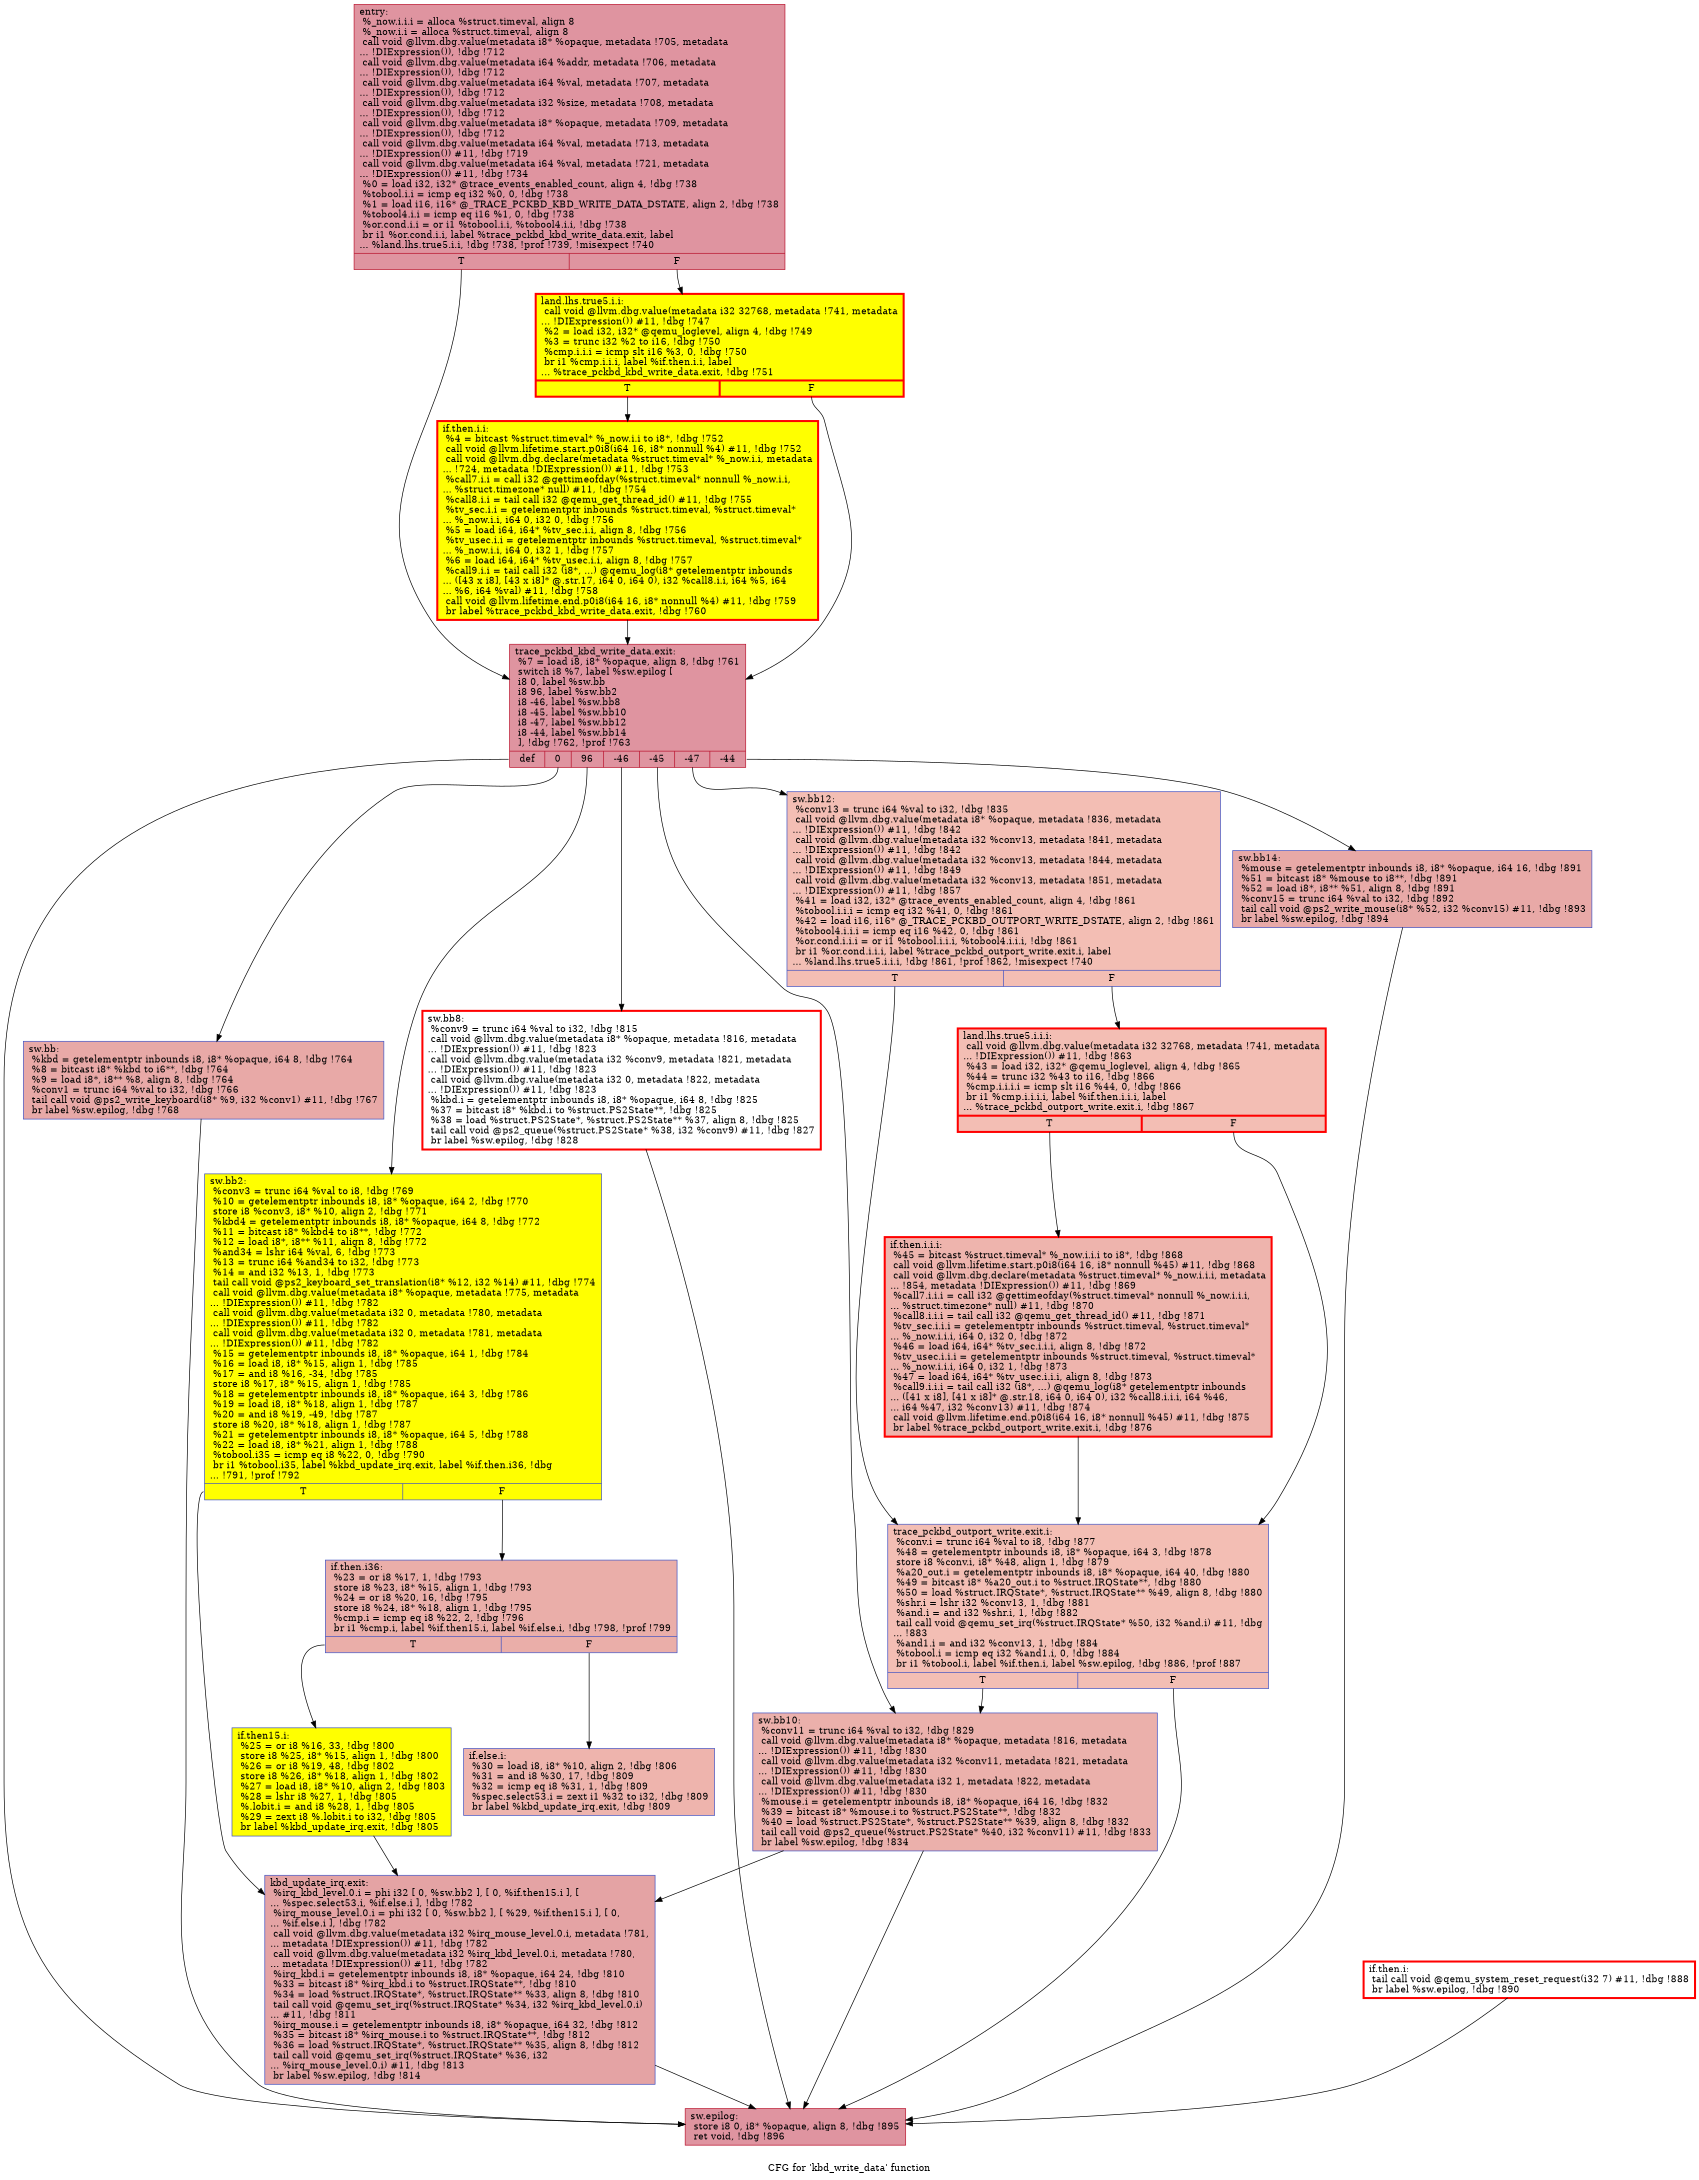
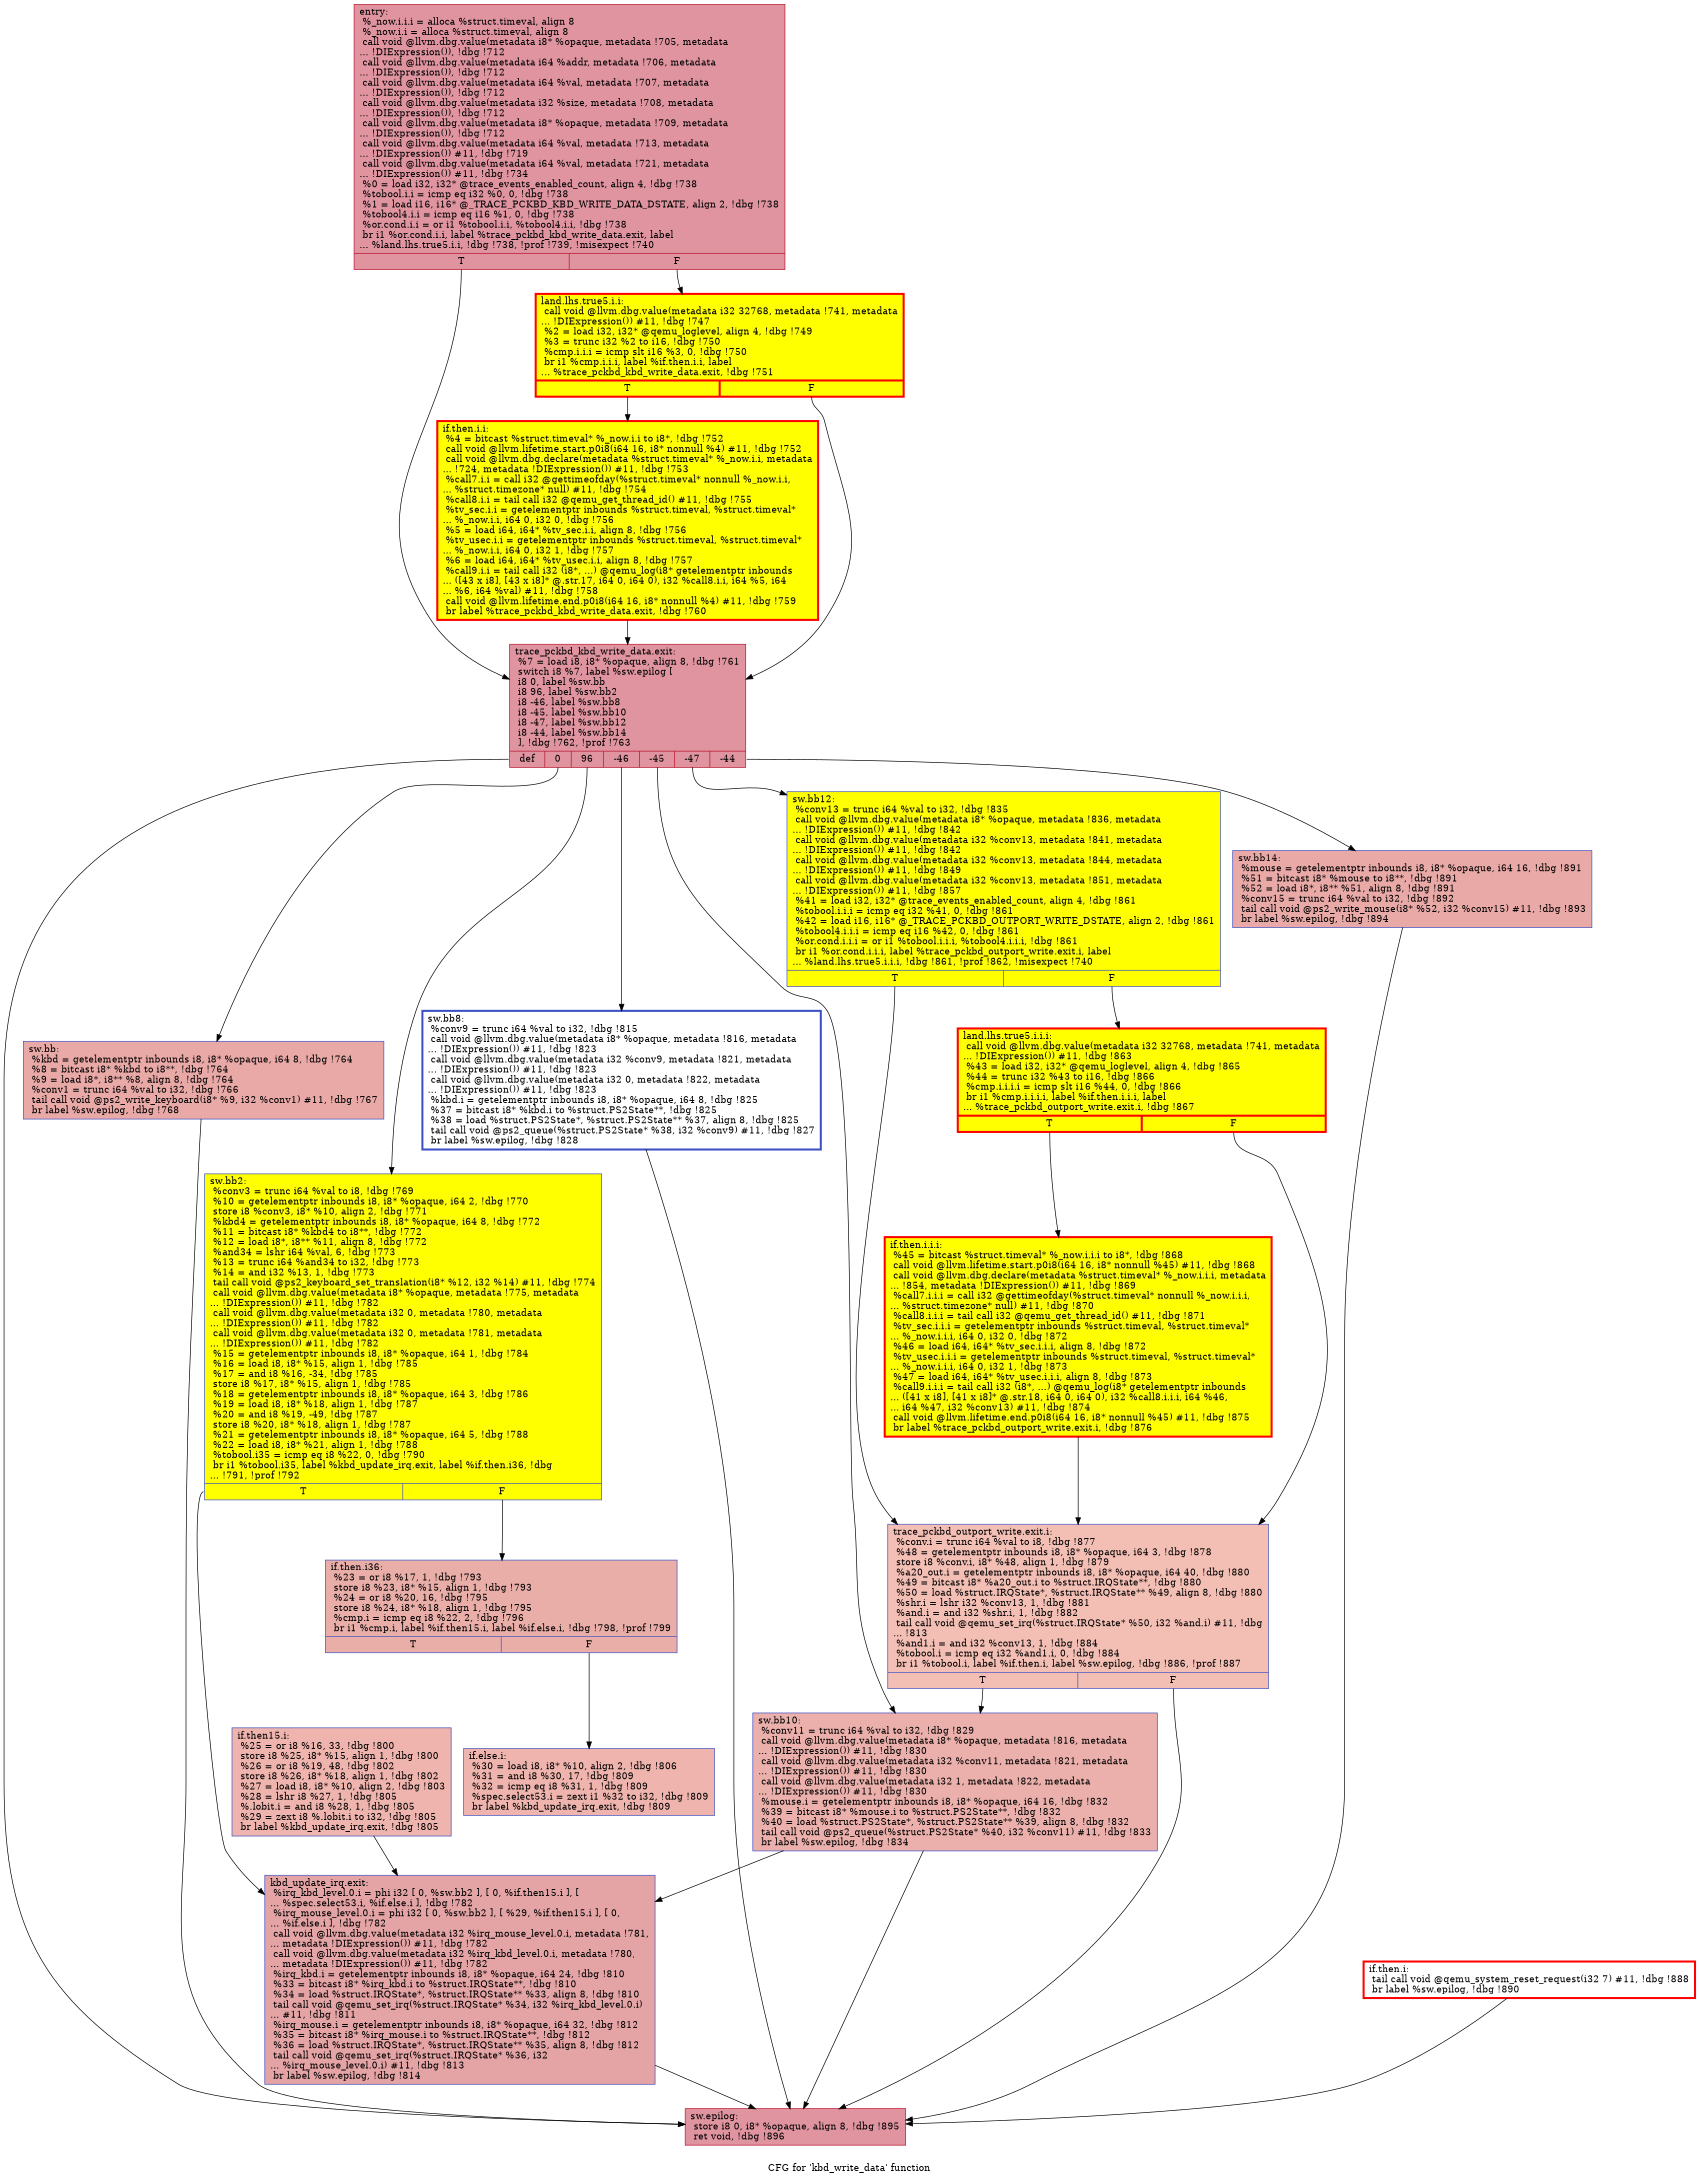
node "sw.bb12:": fillcolor #e36c5570 -> yellow
node "sw.bb:": text "%8 = bitcast i8* %kbd to i6**, !dbg !764" -> "%8 = bitcast i8* %kbd to i8**, !dbg !764"
node "sw.bb8:": color red -> #3d50c3ff
node "land.lhs.true5.i.i.i:": fillcolor #e36c5570 -> yellow
node "if.then.i.i.i:": fillcolor #d8564670 -> yellow
node "trace_pckbd_outport_write.exit.i:": text "... !883" -> "... !813"
edge "if.then.i36:" -> "if.then15.i:": removed
node "if.then15.i:": fillcolor yellow -> #d8564670
